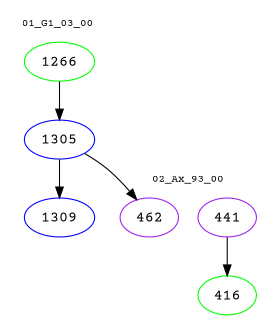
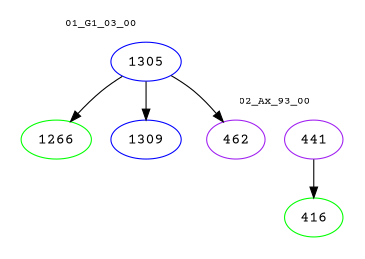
edge "1266" -> "1305": reversed
